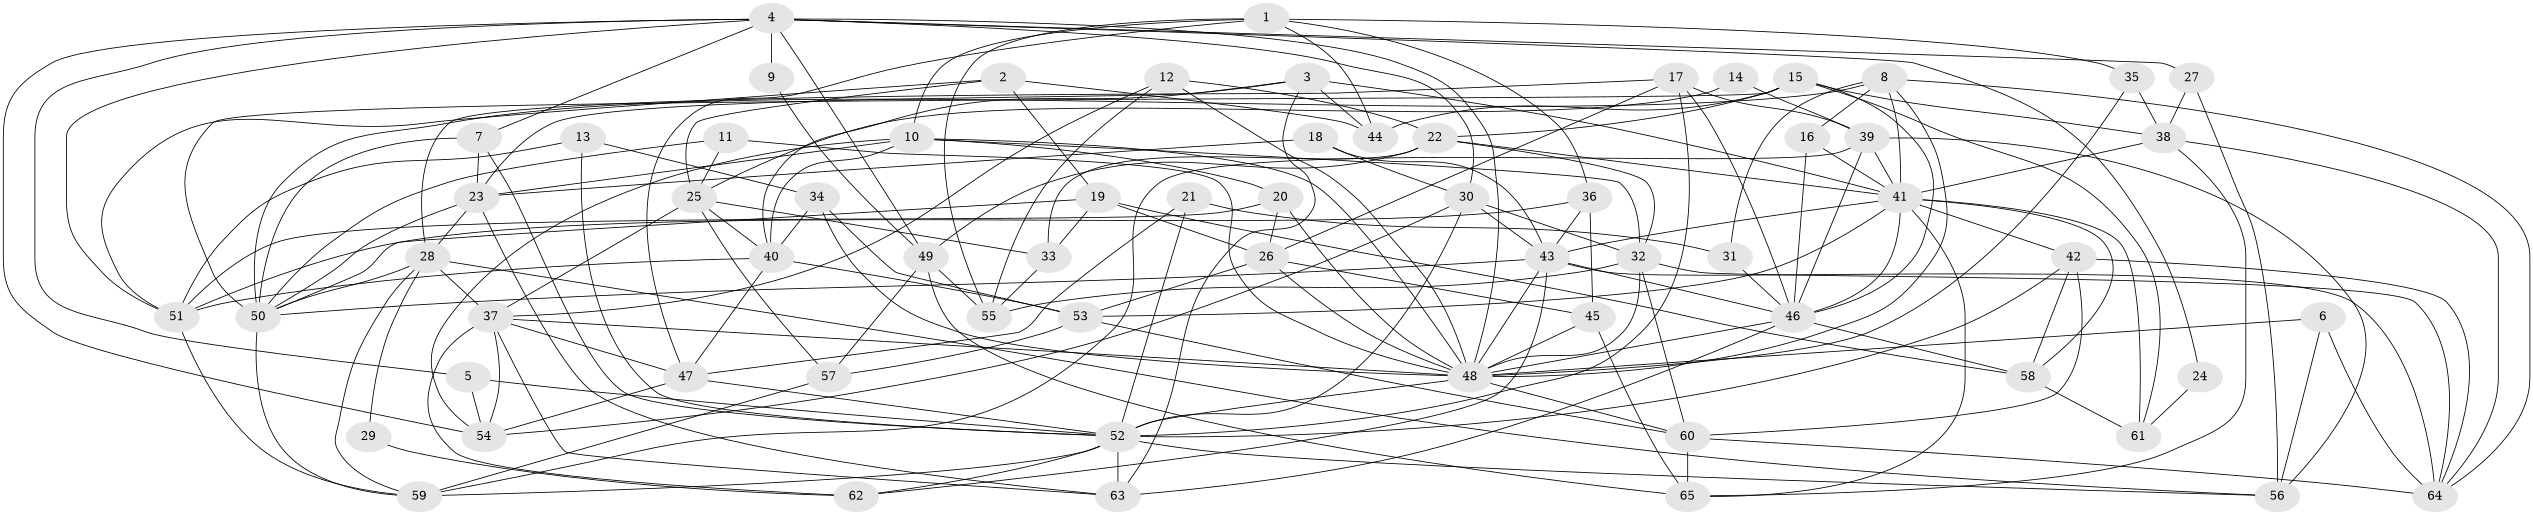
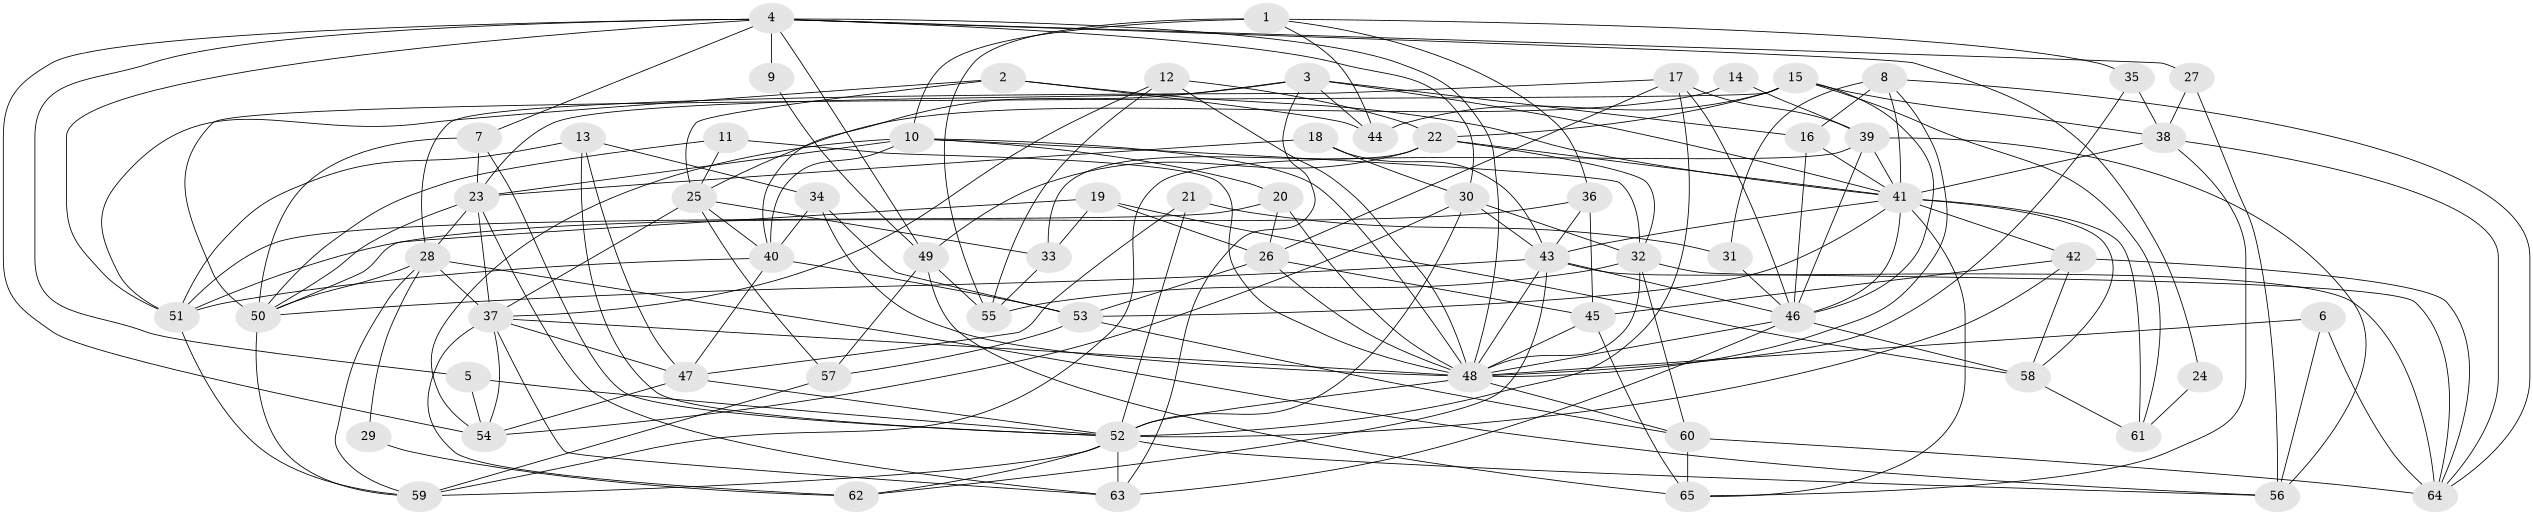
edge "1" -- "47": now "13" -- "47"
edge "8" -- "50": removed
edge "3" -- "16": added
edge "2" -- "19": now "2" -- "41"
edge "23" -- "37": added
edge "42" -- "60": now "42" -- "45"
